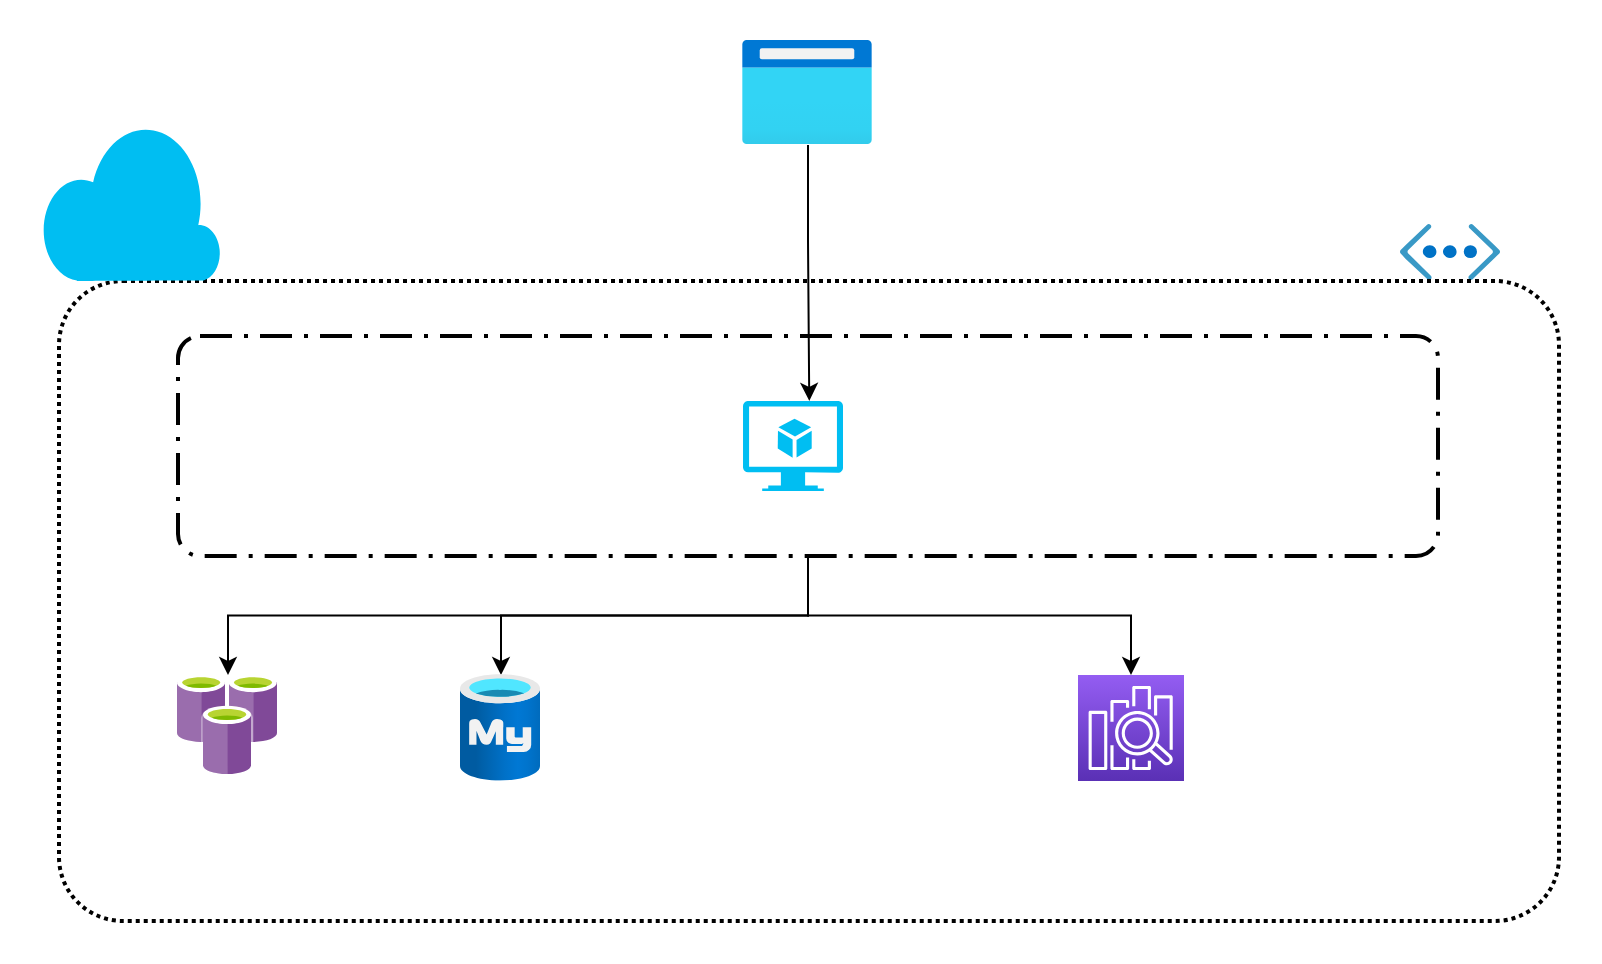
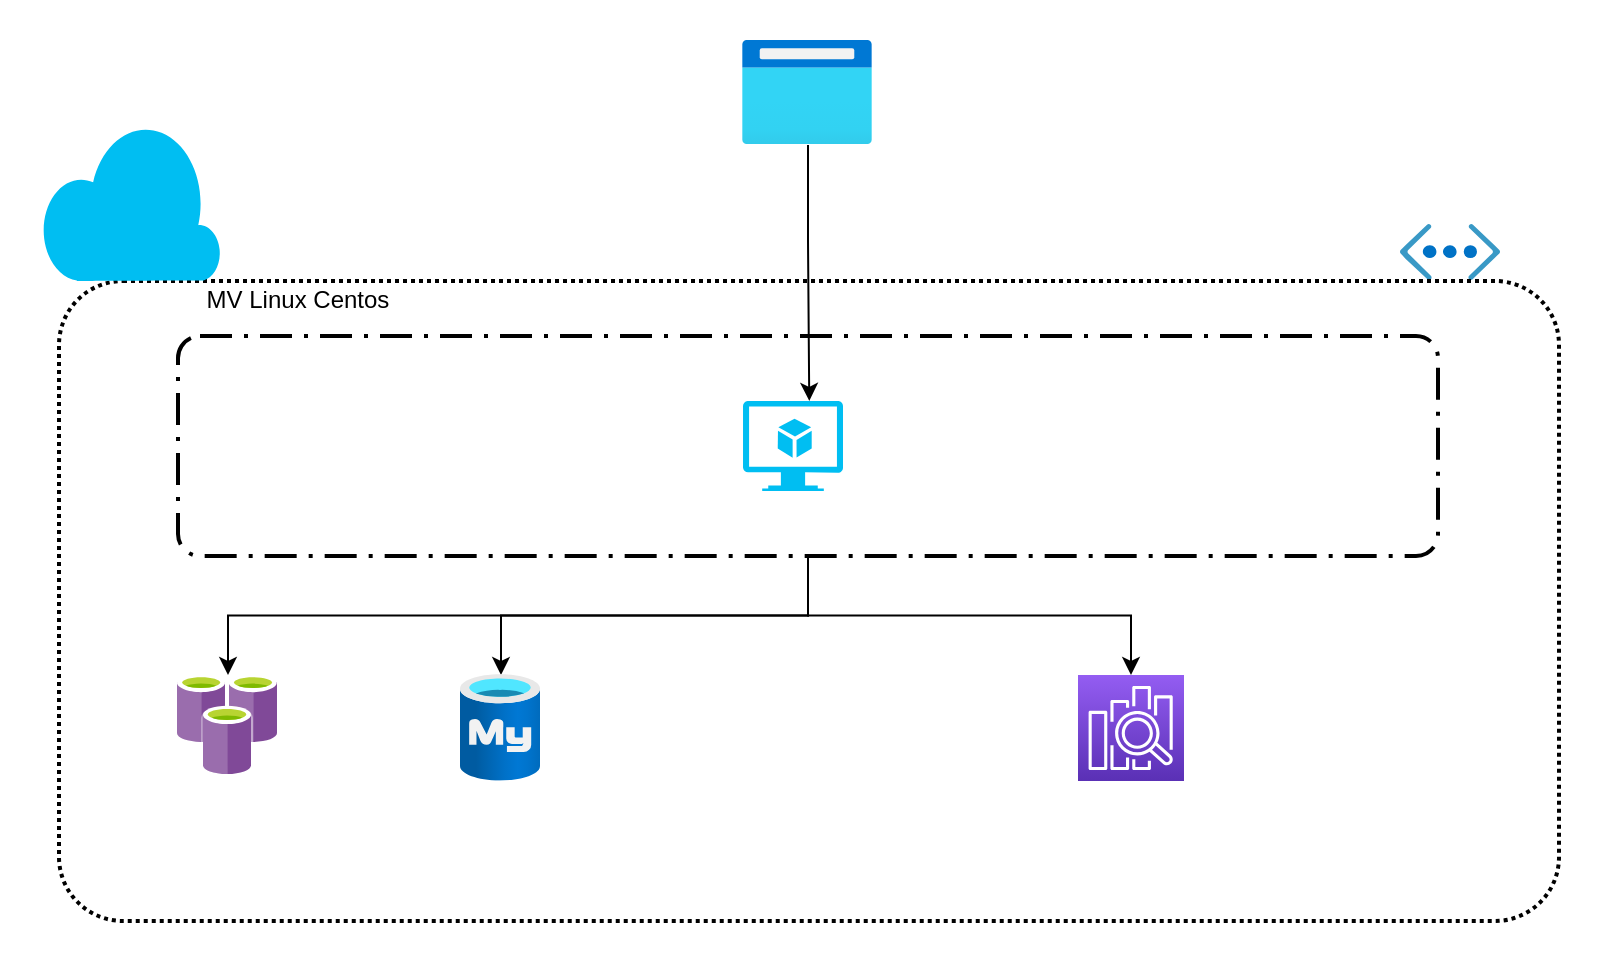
node "MV Linux Centos": added
